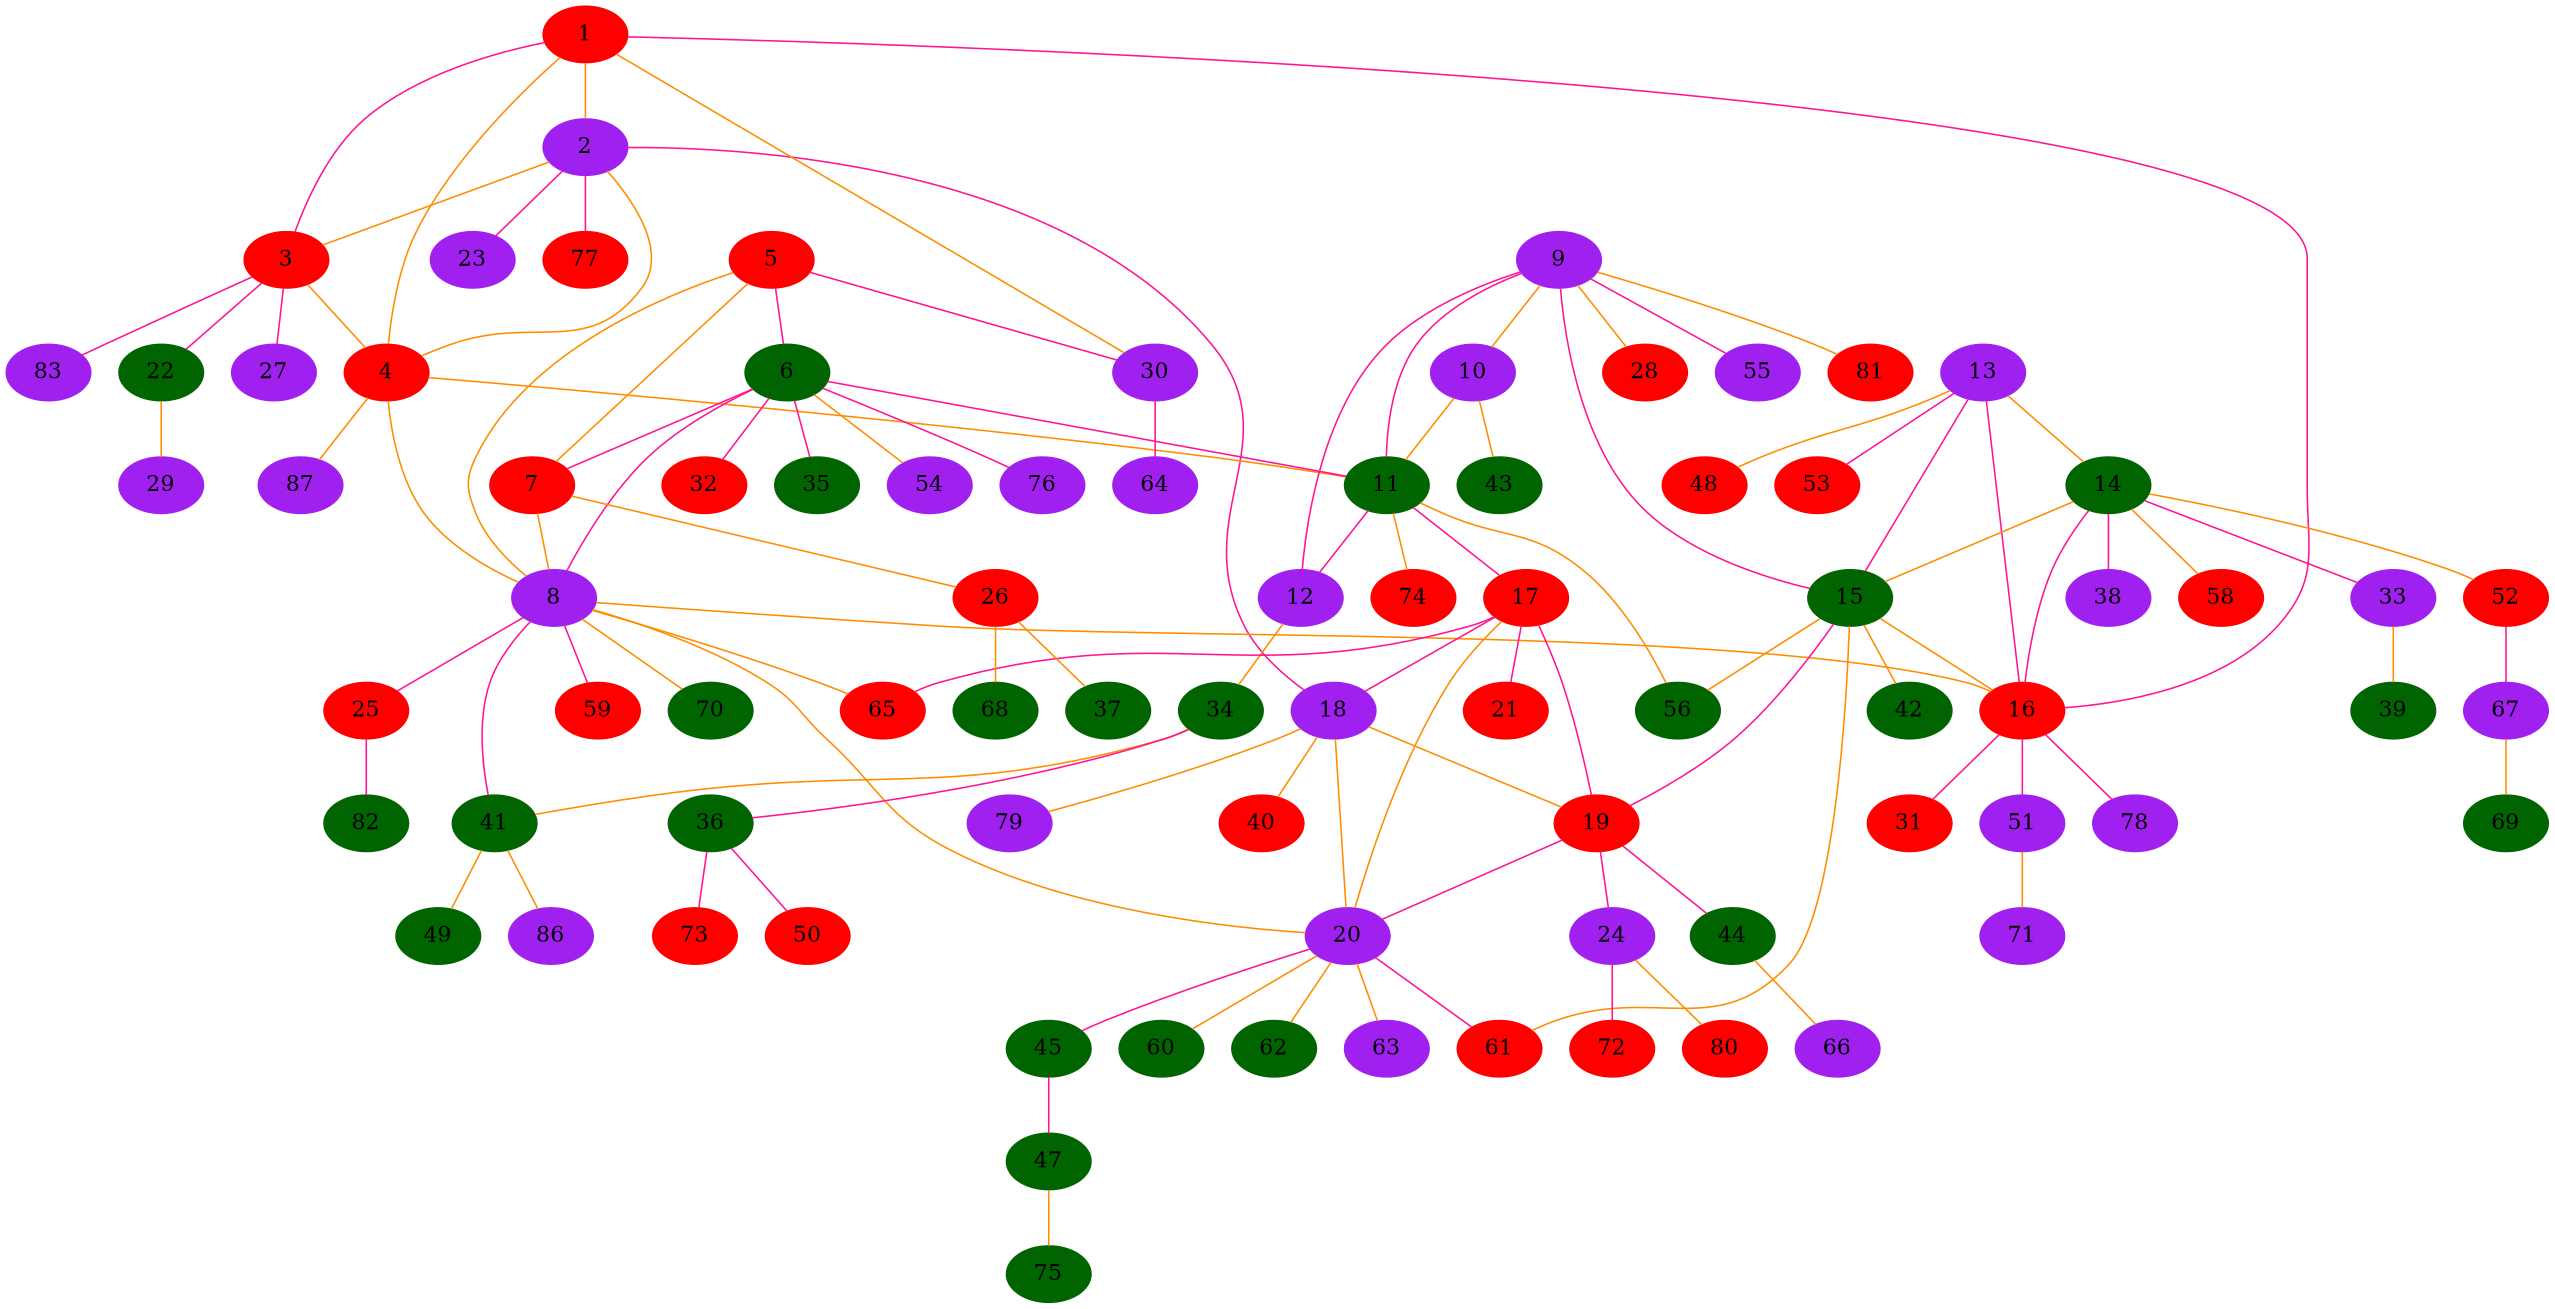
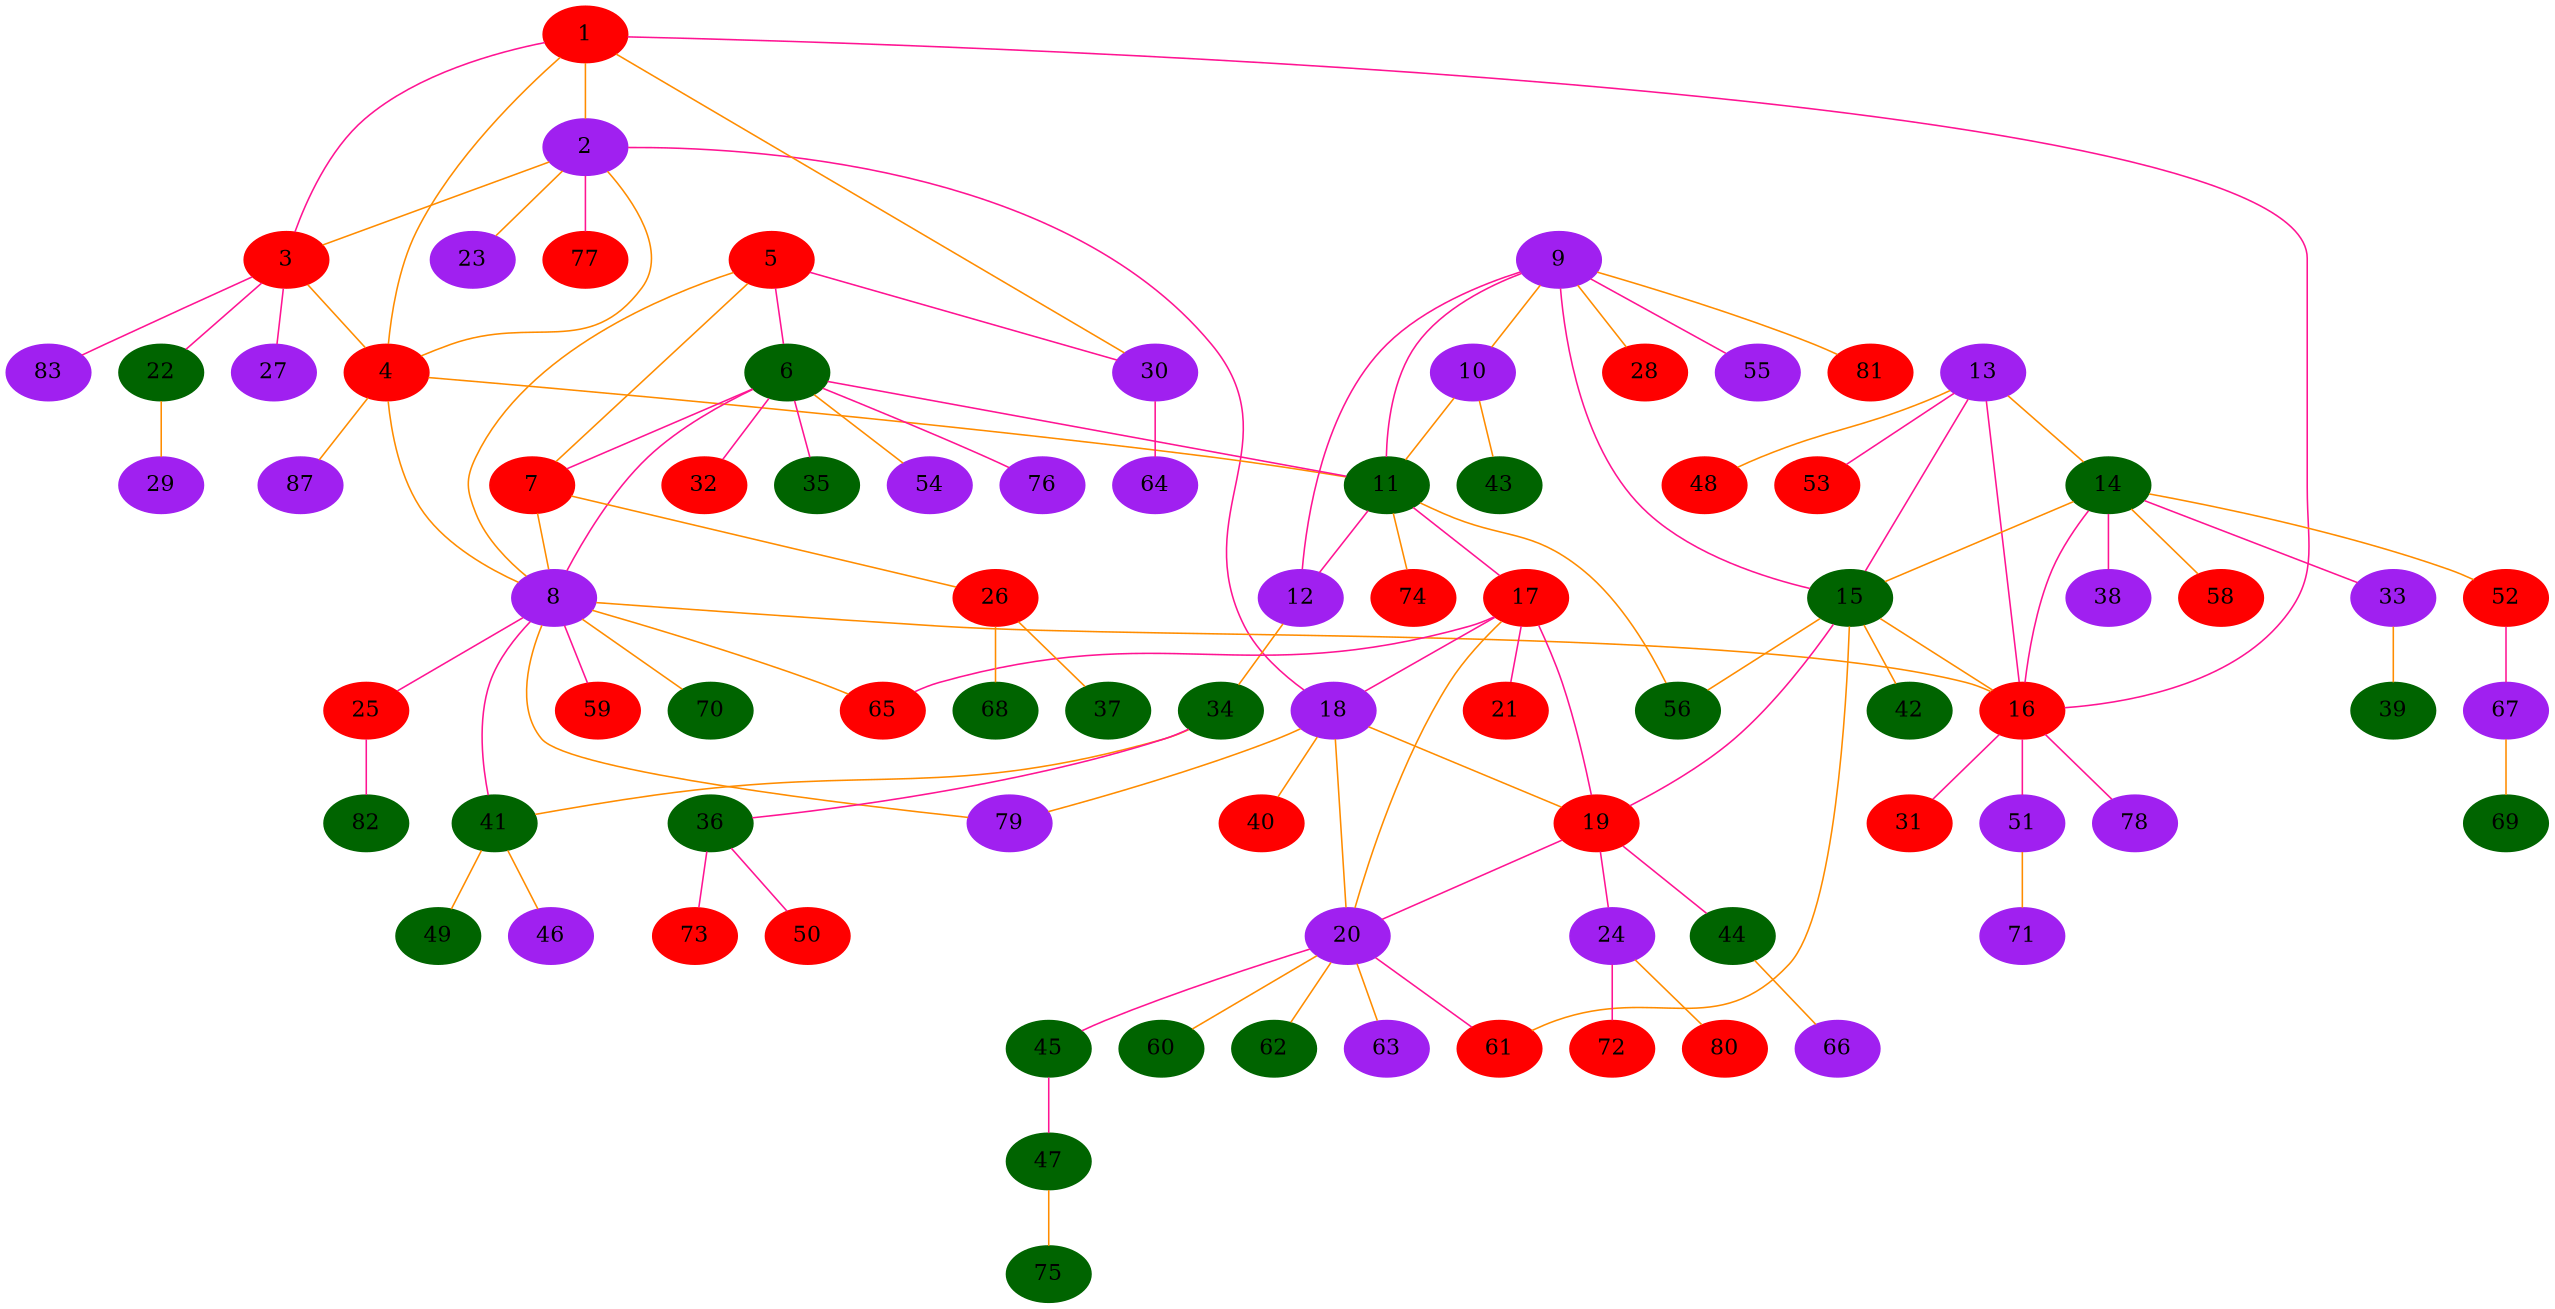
edge "2" -- "23": color deeppink -> darkorange
edge "8" -- "20": now "8" -- "79"
node "86": label "86" -> "46"
